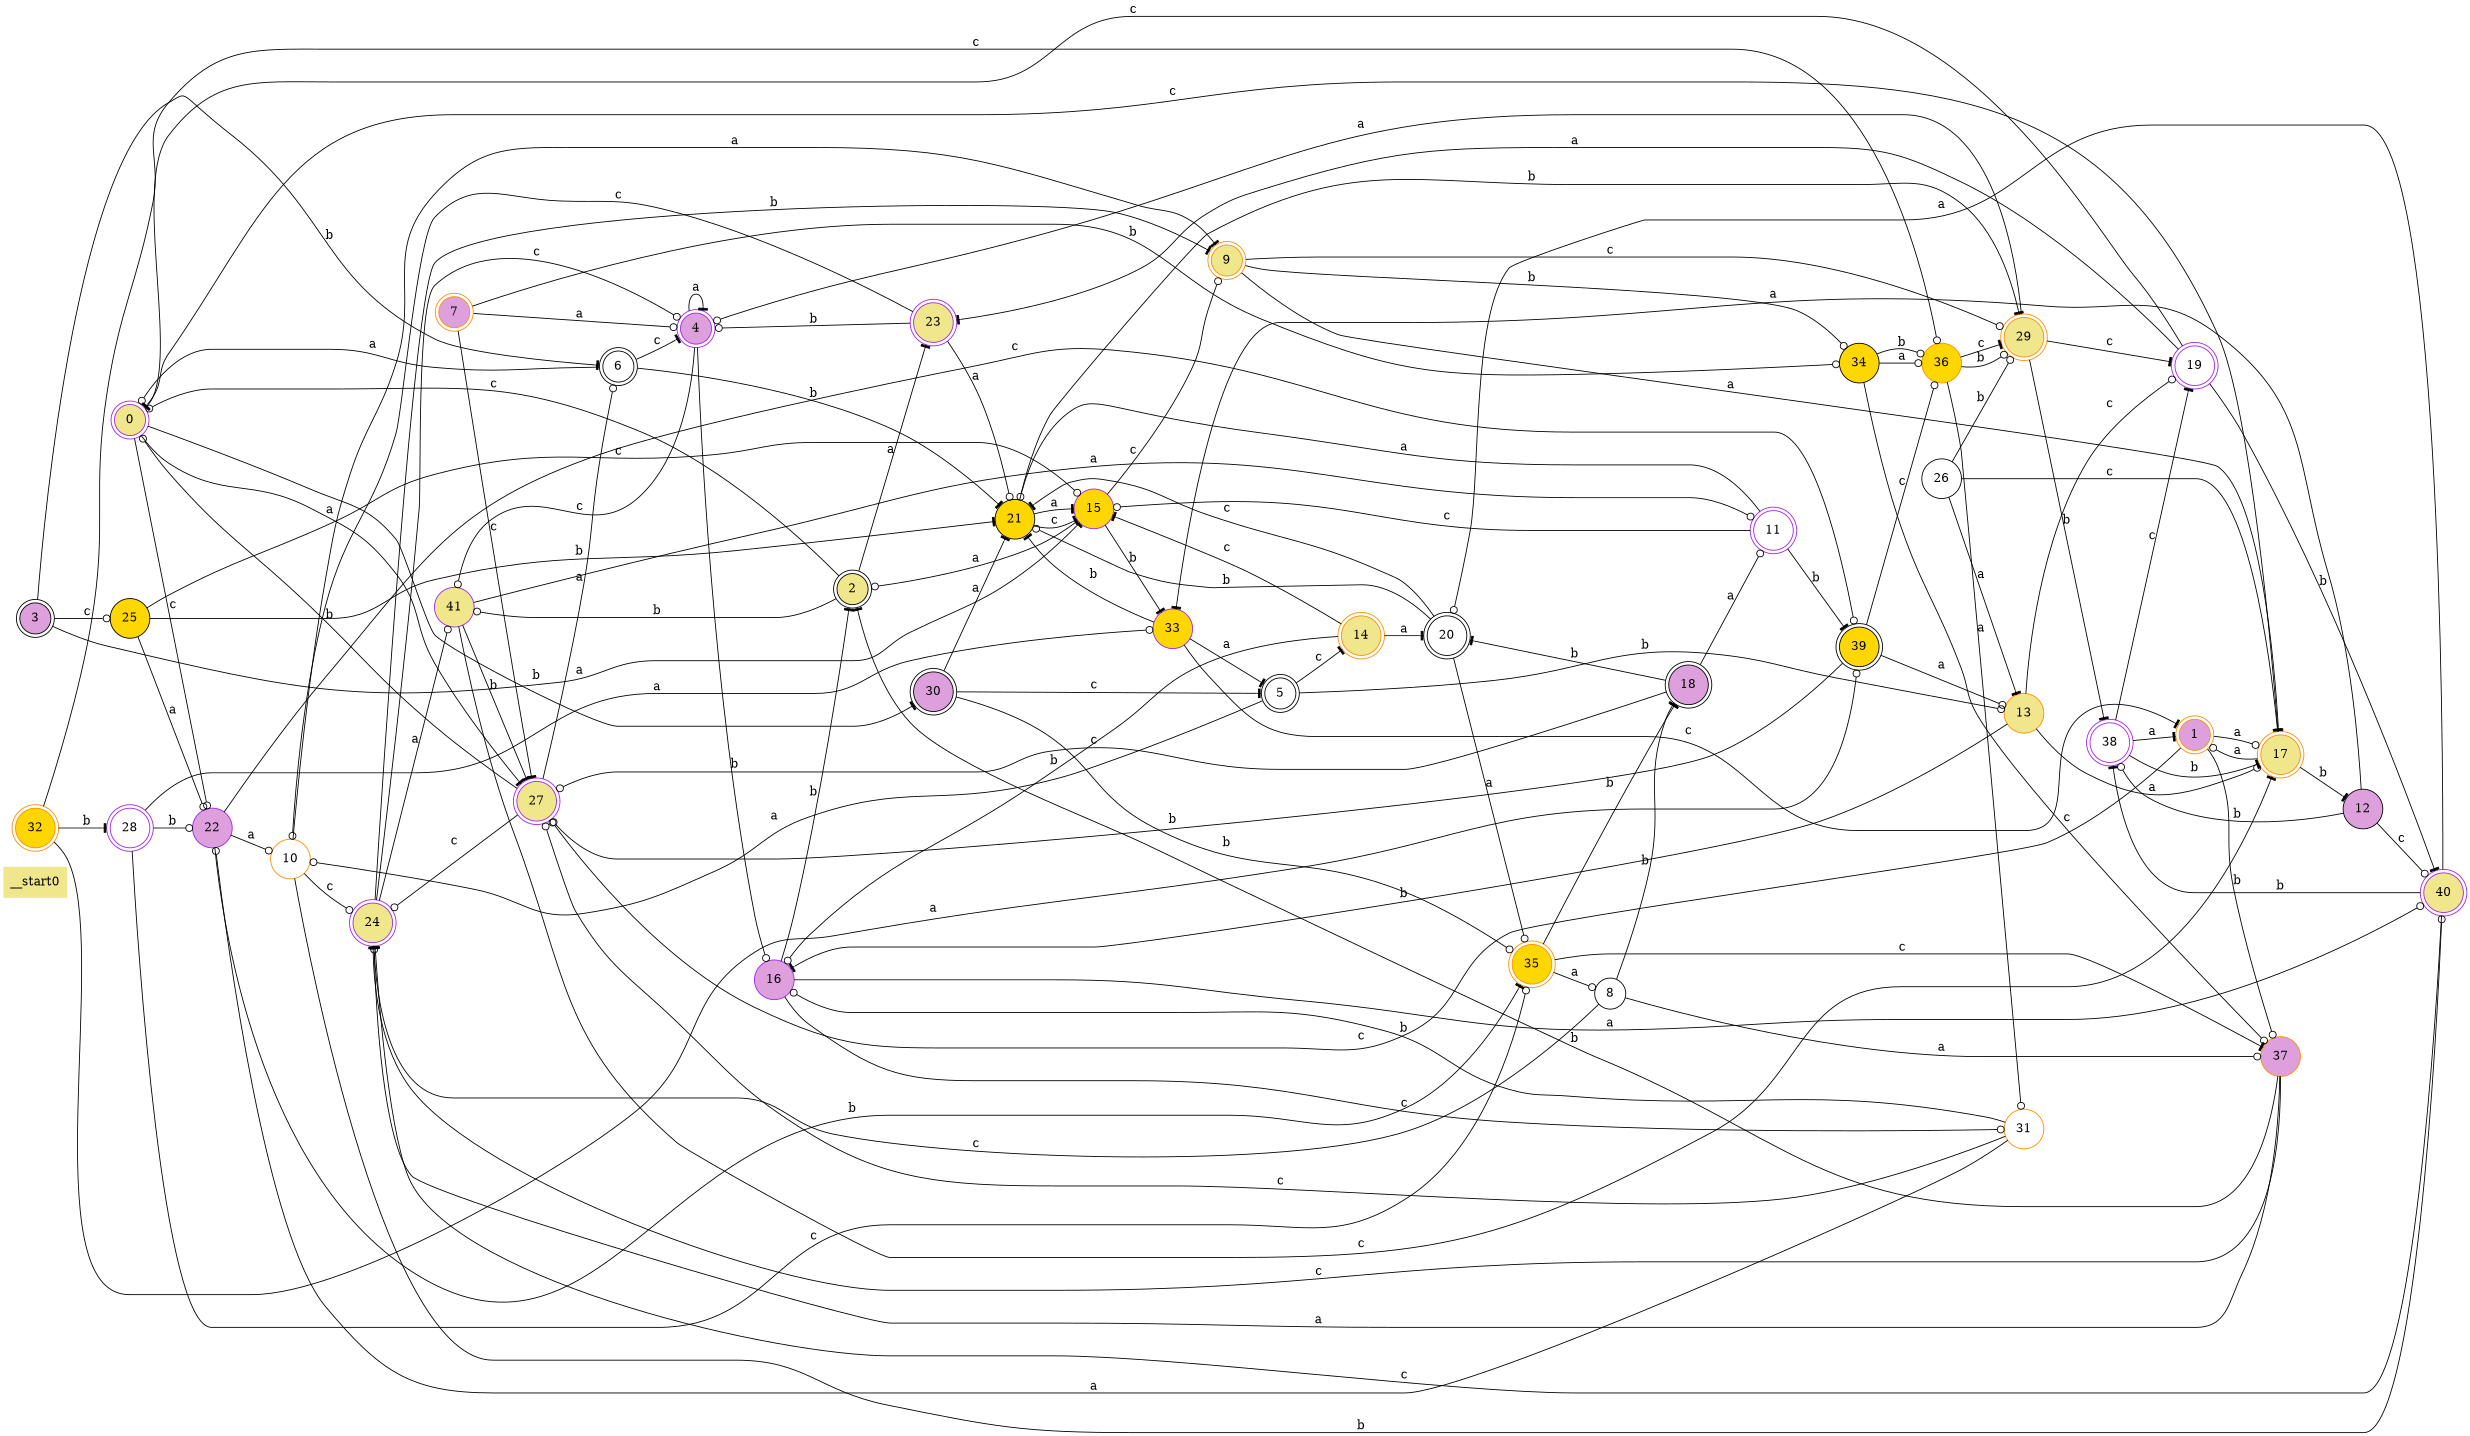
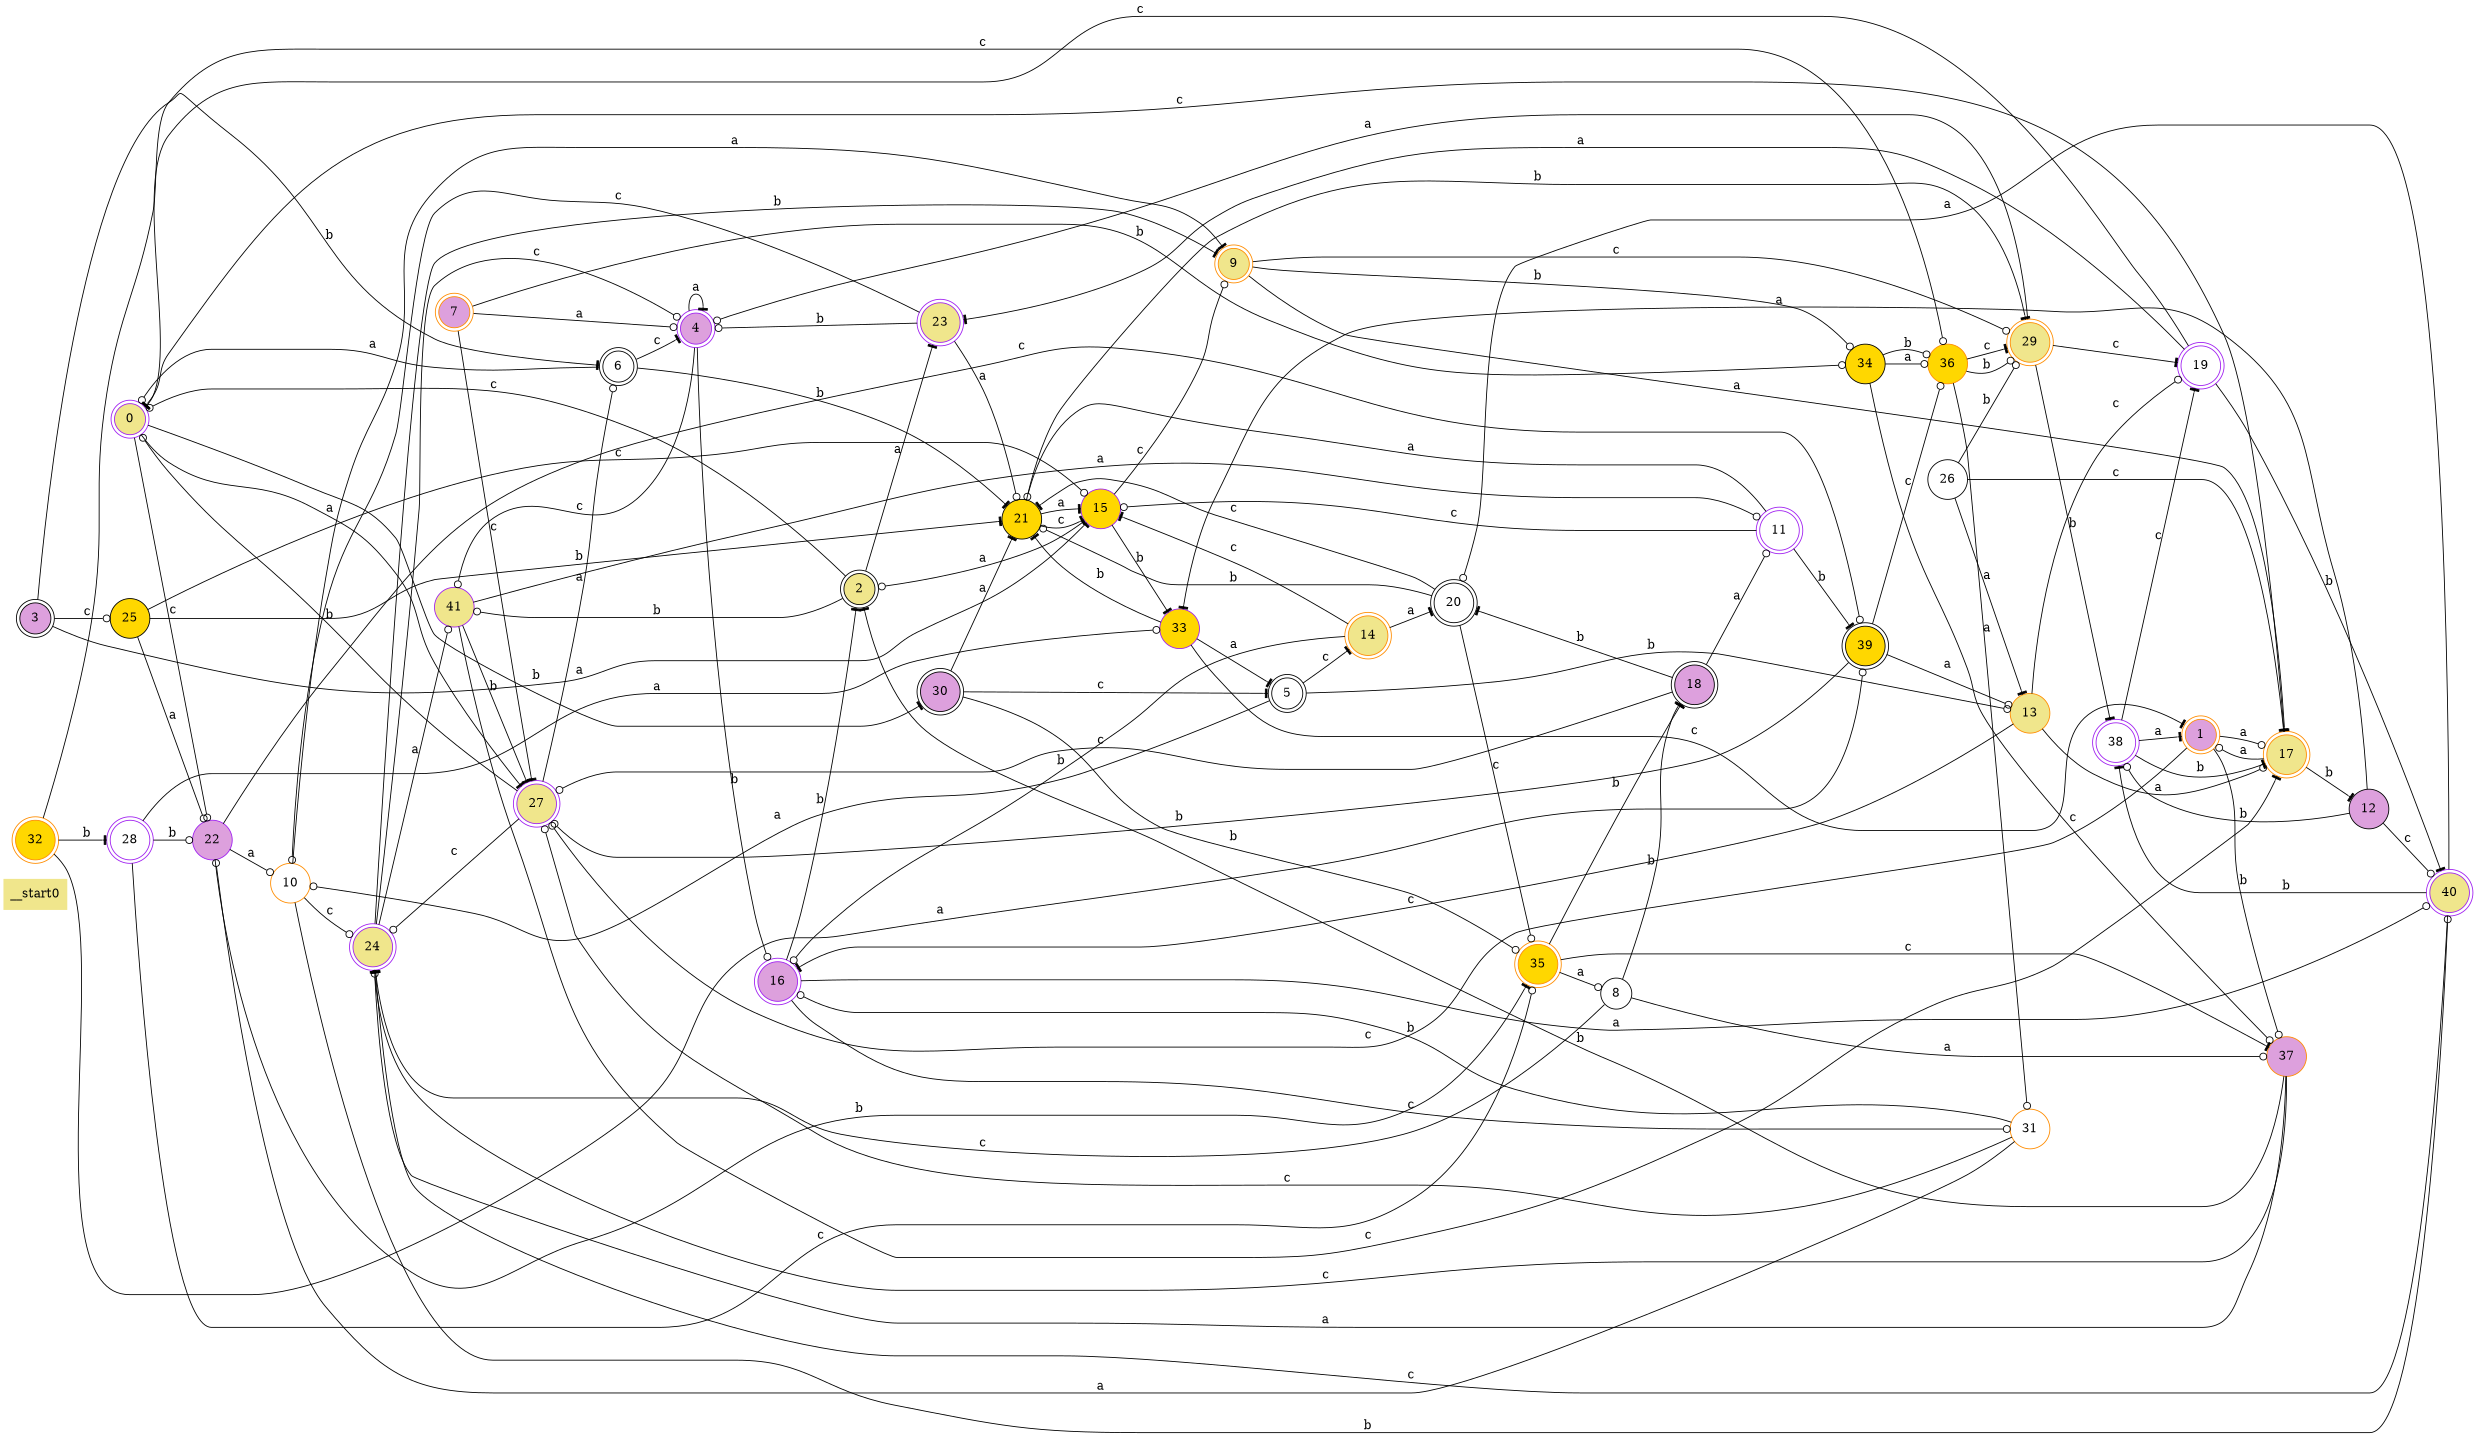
edge "20" -> "35": label "a" -> "c"
edge "13" -> "16": label "b" -> "c"
node "16": shape circle -> doublecircle
